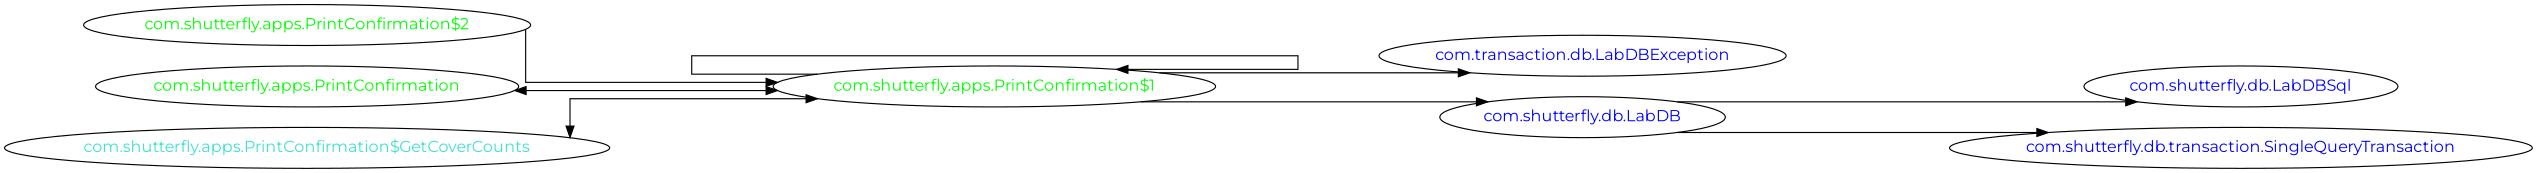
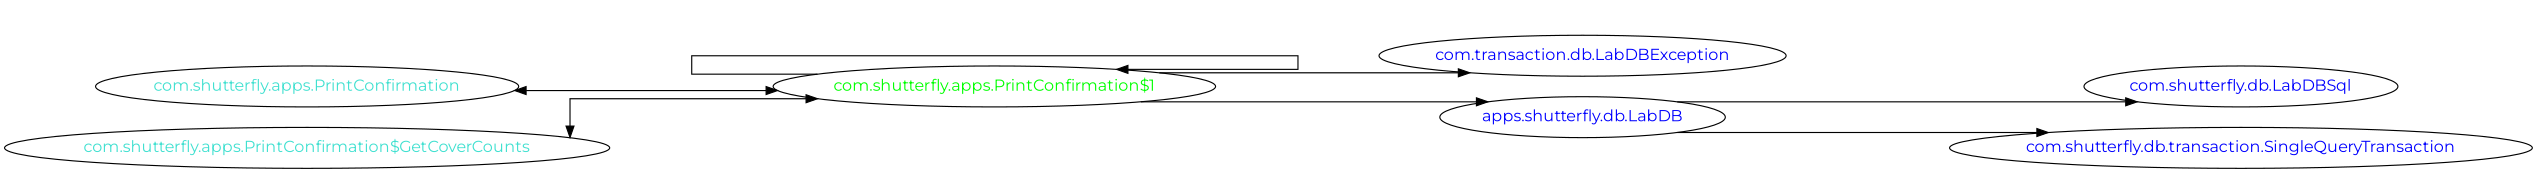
node "com.shutterfly.apps.PrintConfirmation$2": removed
node "com.shutterfly.apps.PrintConfirmation": fontcolor green -> turquoise
node "com.shutterfly.db.LabDB": label "com.shutterfly.db.LabDB" -> "apps.shutterfly.db.LabDB"
